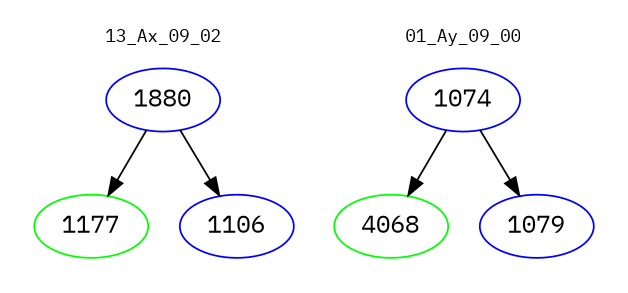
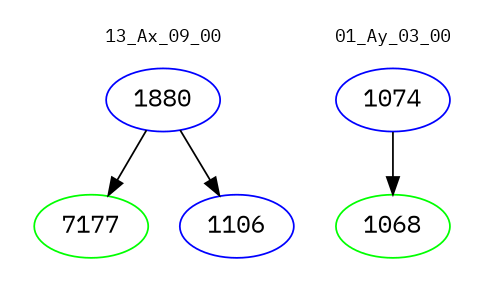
cluster "13_Ax_09_02": label "13_Ax_09_02" -> "13_Ax_09_00"
cluster "01_Ay_09_00": label "01_Ay_09_00" -> "01_Ay_03_00"
node "1177": label "1177" -> "7177"
node "4068": label "4068" -> "1068"
node "1079": removed
